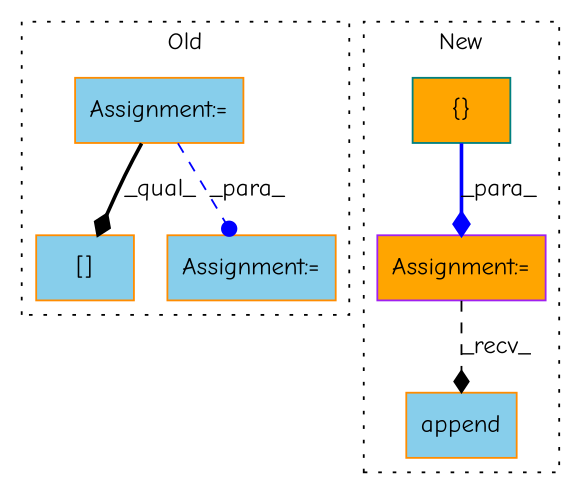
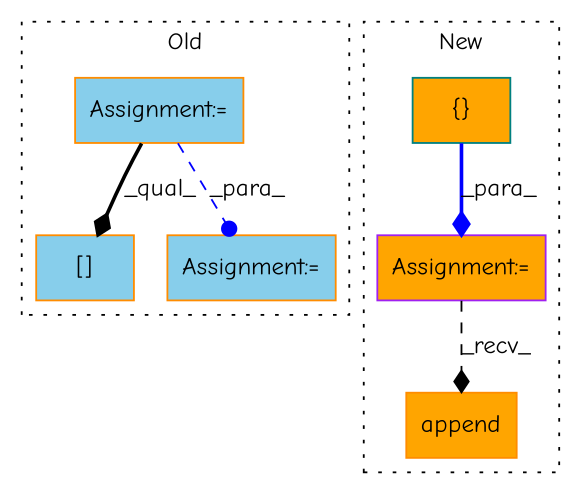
node "append": fillcolor skyblue -> orange
